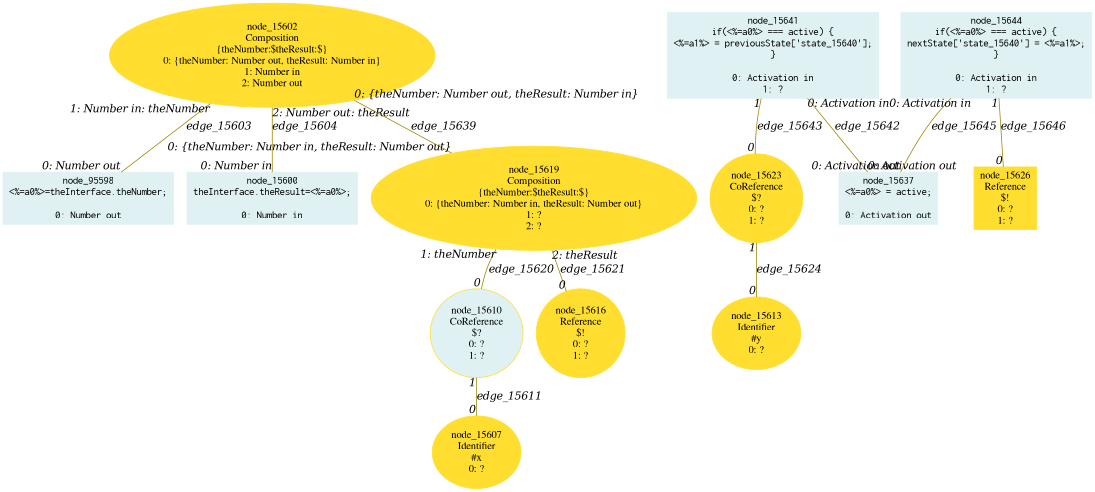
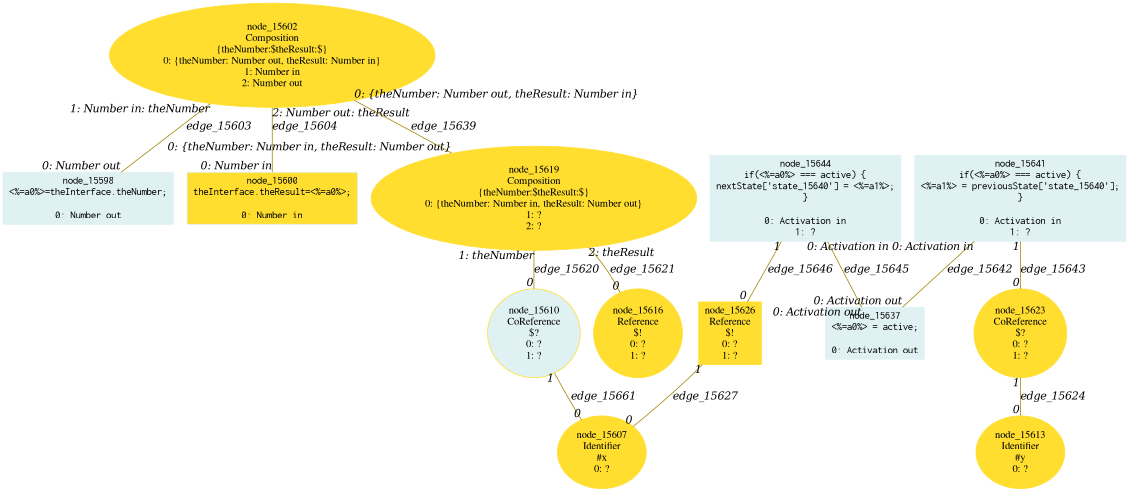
node "node_95598 <%=a0%>=theInterface.theNumber; 0: Number out": label "node_95598 <%=a0%>=theInterface.theNumber; 0: Number out" -> "node_15598 <%=a0%>=theInterface.theNumber; 0: Number out"
node "node_15600 theInterface.theResult=<%=a0%>; 0: Number in": fillcolor #dff1f2 -> #ffde2f
edge "node_15626 Reference $! 0: ? 1: ?" -- "node_15607 Identifier #x 0: ?": added, label "edge_15627"
edge "node_15610 CoReference $? 0: ? 1: ?" -- "node_15607 Identifier #x 0: ?": label "edge_15611" -> "edge_15661"
